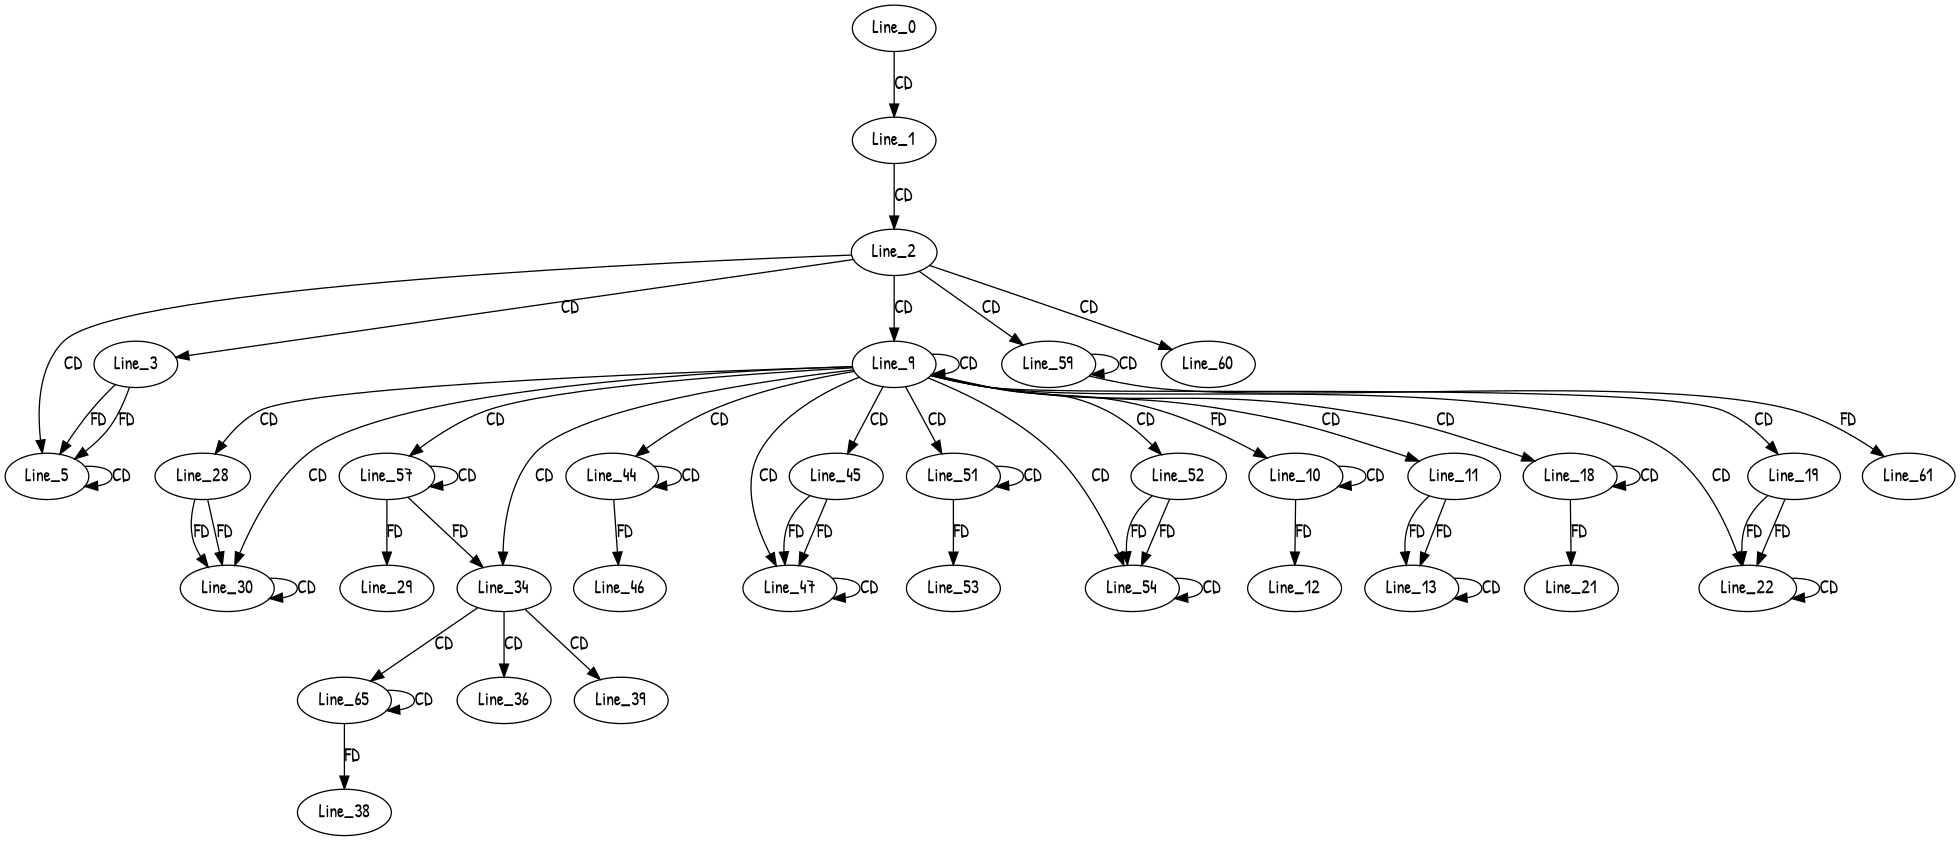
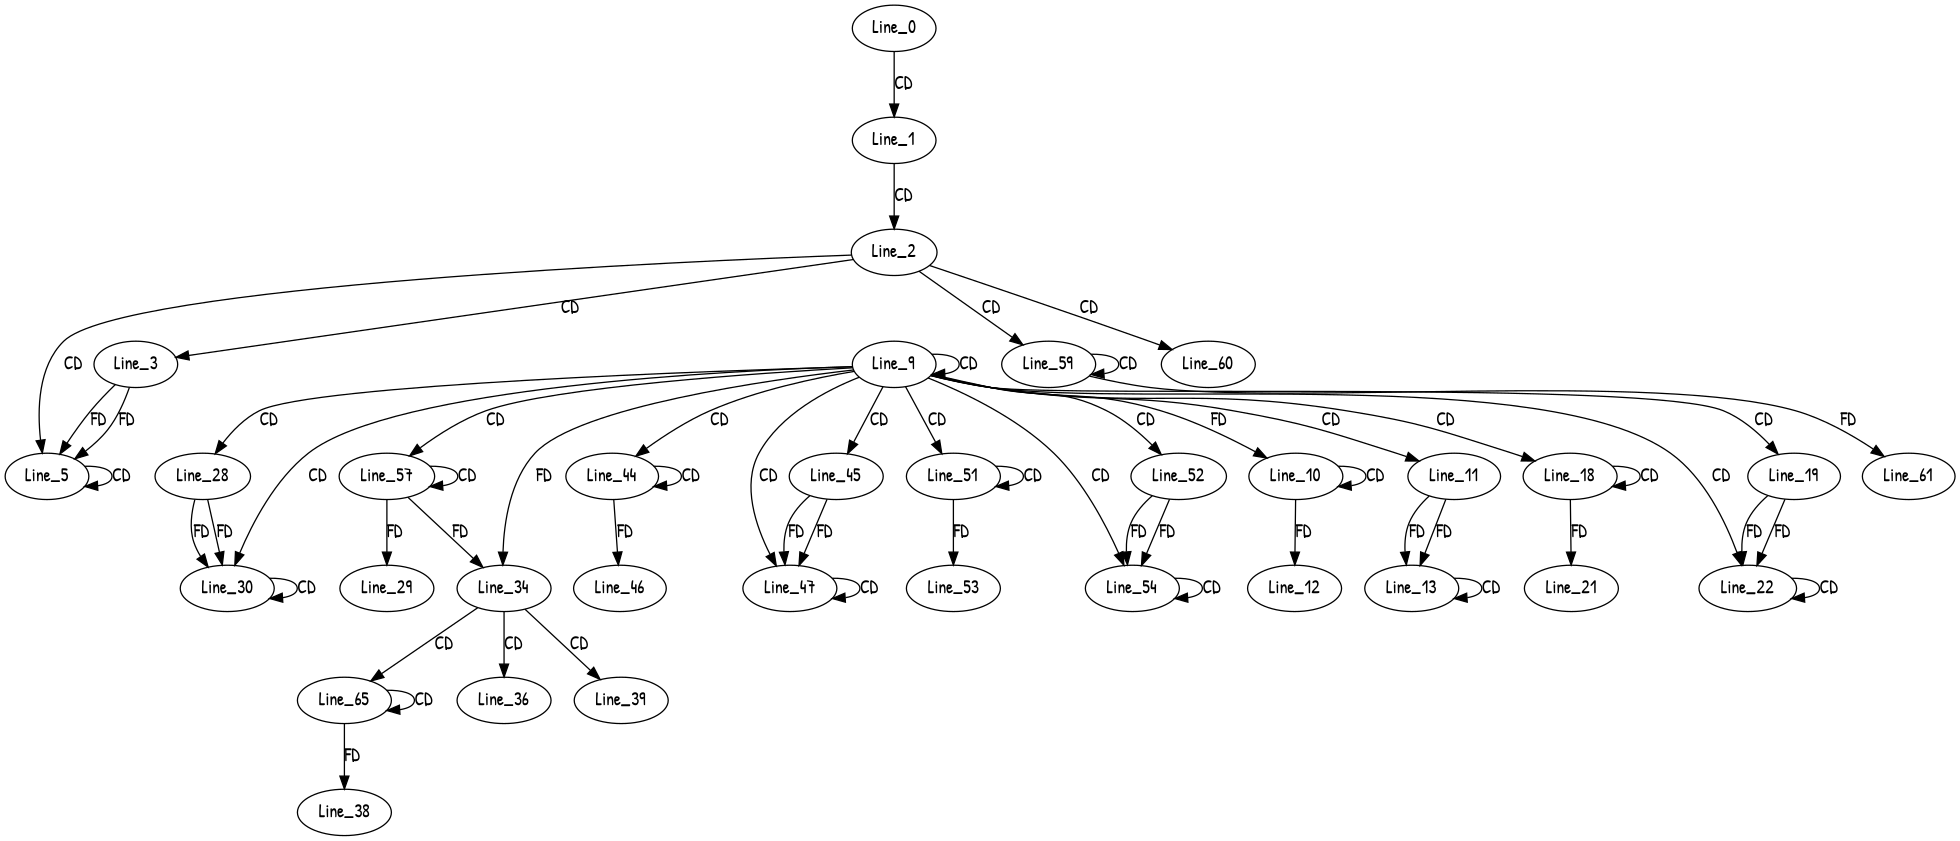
edge "Line_2" -> "Line_9": removed, label "CD"
edge "Line_9" -> "Line_34": label "CD" -> "FD"
